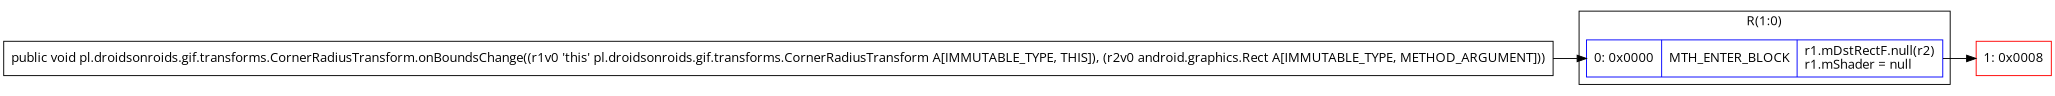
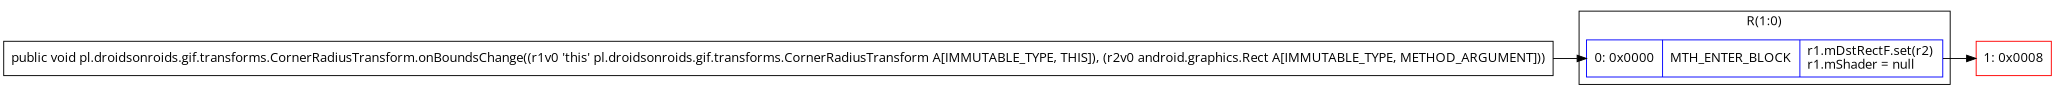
node "0: 0x0000": text "r1.mDstRectF.null(r2)" -> "r1.mDstRectF.set(r2)"
